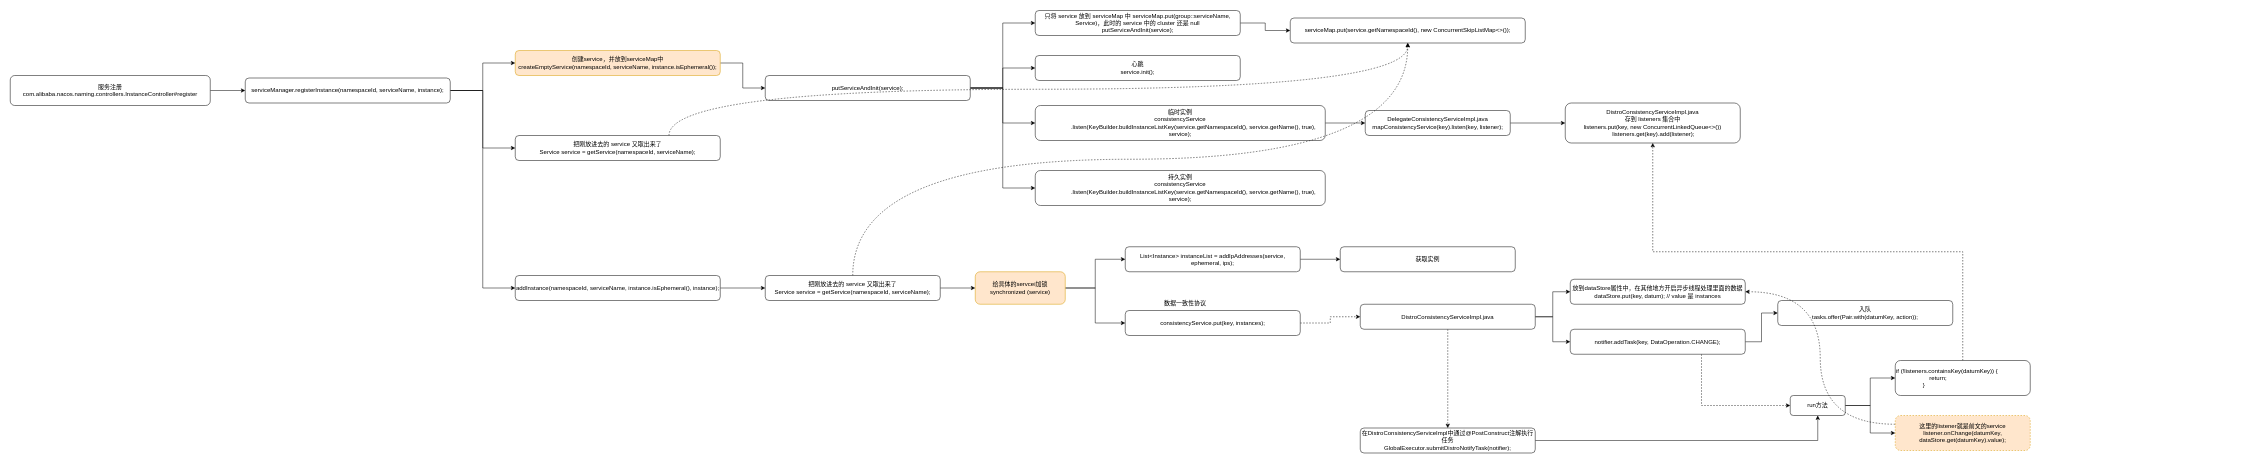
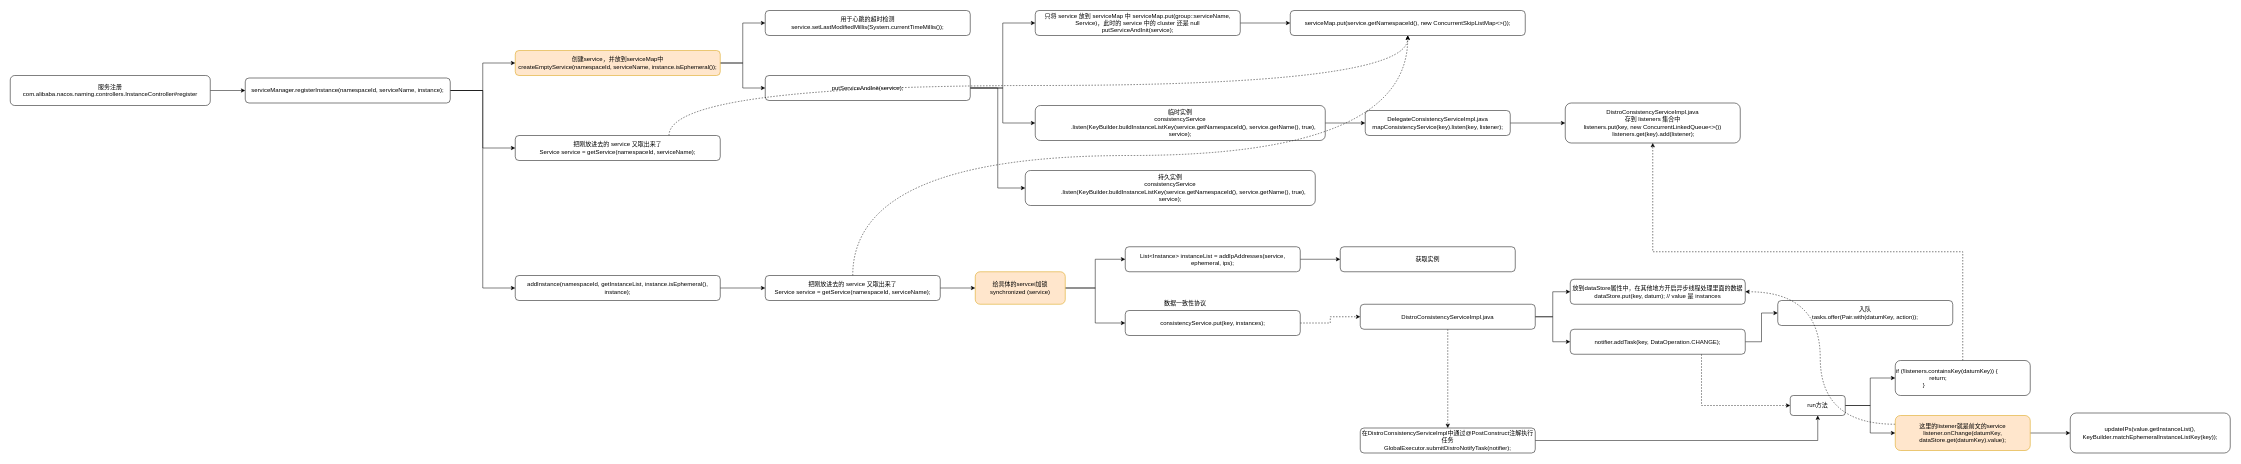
edge "创建service，并放到serviceMap中 createEmptyService(namespaceId, serviceName, instance.isEphemeral());" -> "用于心跳的超时检测 service.setLastModifiedMillis(System.currentTimeMillis());": added
node "用于心跳的超时检测 service.setLastModifiedMillis(System.currentTimeMillis());": added
node "serviceMap.put(service.getNamespaceId(), new ConcurrentSkipListMap<>());": moved (1408, 30) -> (1408, 23)
edge "putServiceAndInit(service);" -> "心跳 service.init();": removed
node "心跳 service.init();": removed
node "持久实例 consistencyService .listen(KeyBuilder.buildInstanceListKey(service.getNamespaceId(), service.getName(), true), service);": moved (1180, 188) -> (1170, 188)
node "addInstance(namespaceId, serviceName, instance.isEphemeral(), instance);": label "addInstance(namespaceId, serviceName, instance.isEphemeral(), instance);" -> "addInstance(namespaceId, getInstanceList, instance.isEphemeral(), instance);"
node "这里的listener就是前文的service listener.onChange(datumKey, dataStore.get(datumKey).value);": style dashed -> solid
edge "这里的listener就是前文的service listener.onChange(datumKey, dataStore.get(datumKey).value);" -> "updateIPs(value.getInstanceList(), KeyBuilder.matchEphemeralInstanceListKey(key));": added
node "updateIPs(value.getInstanceList(), KeyBuilder.matchEphemeralInstanceListKey(key));": added
